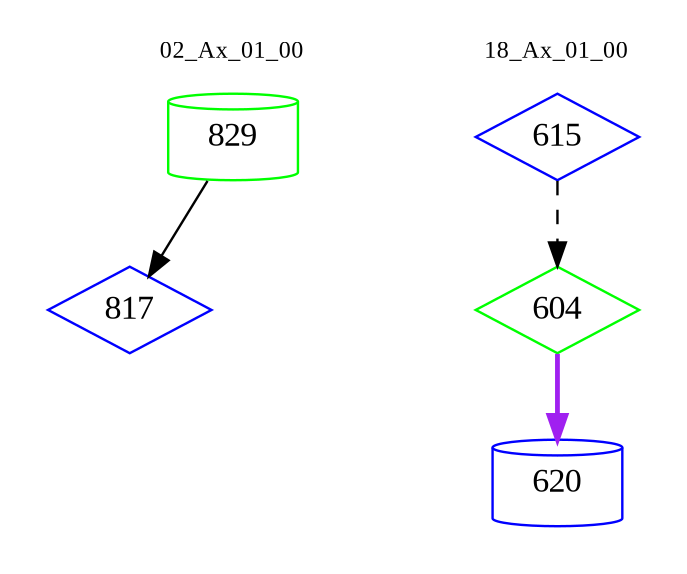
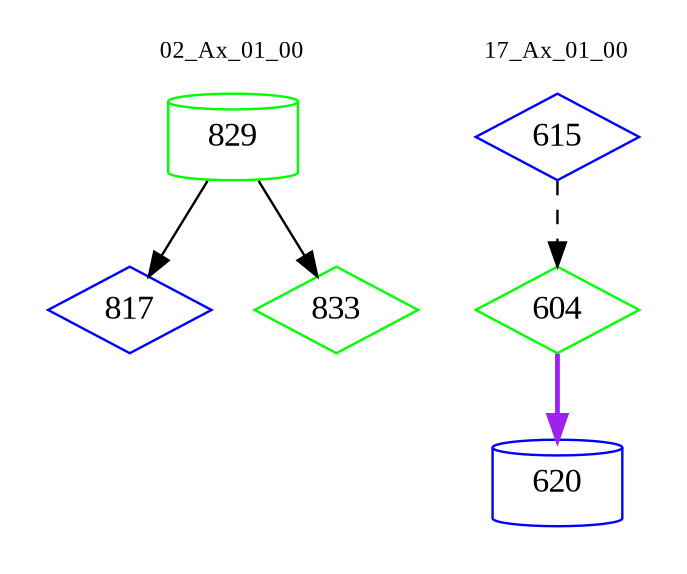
cluster "18_Ax_01_00": label "18_Ax_01_00" -> "17_Ax_01_00"
node "833": added
